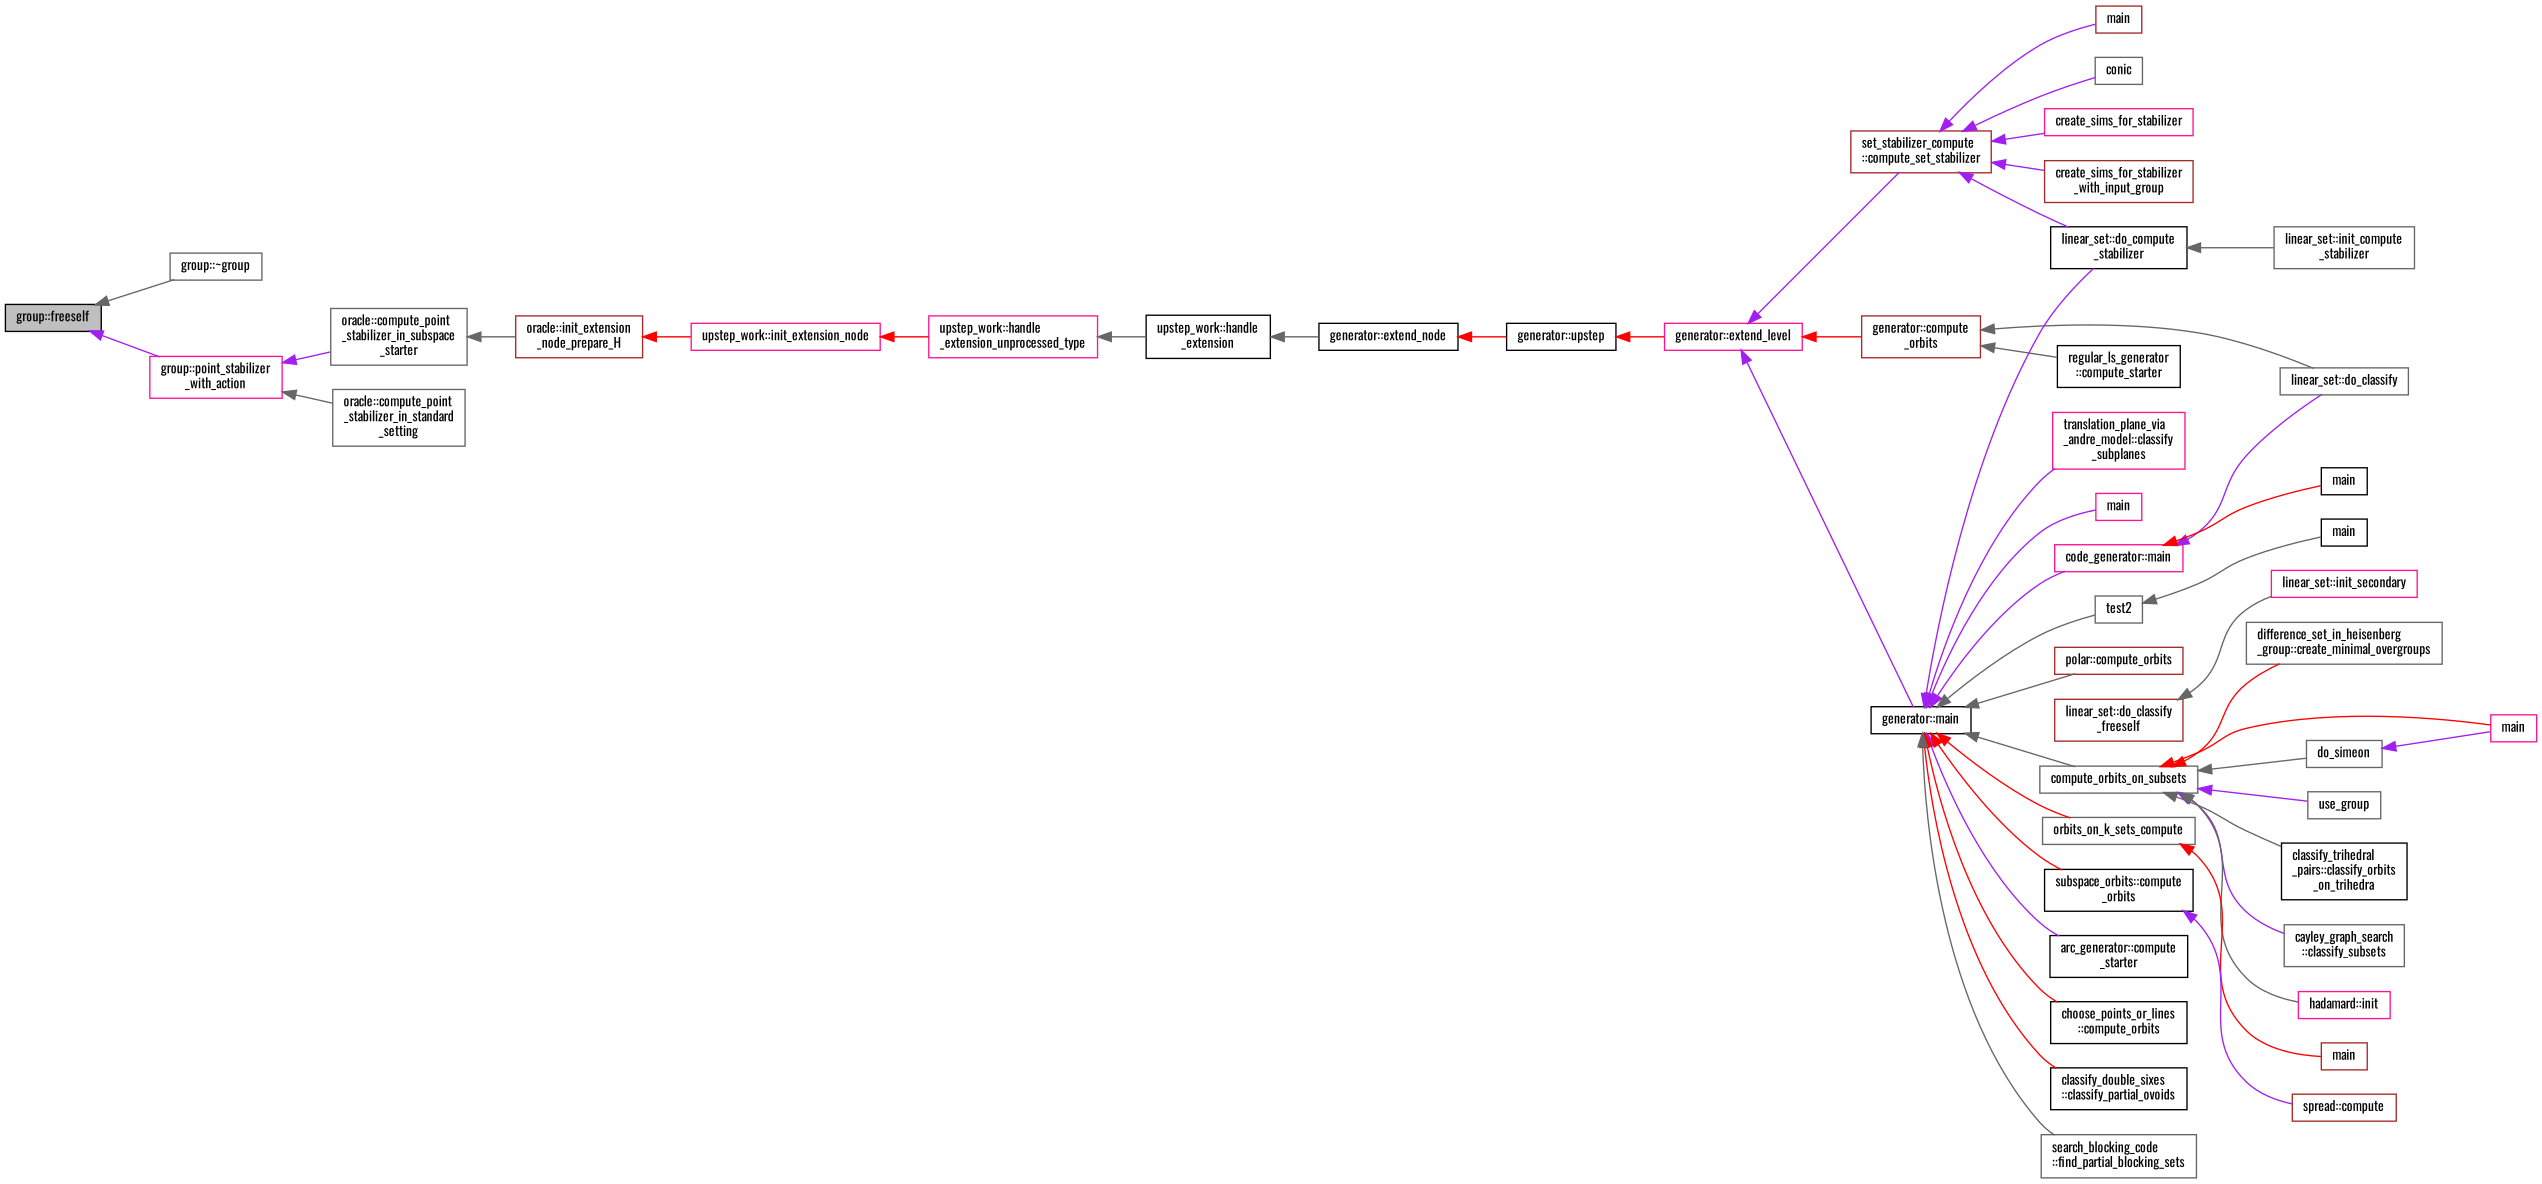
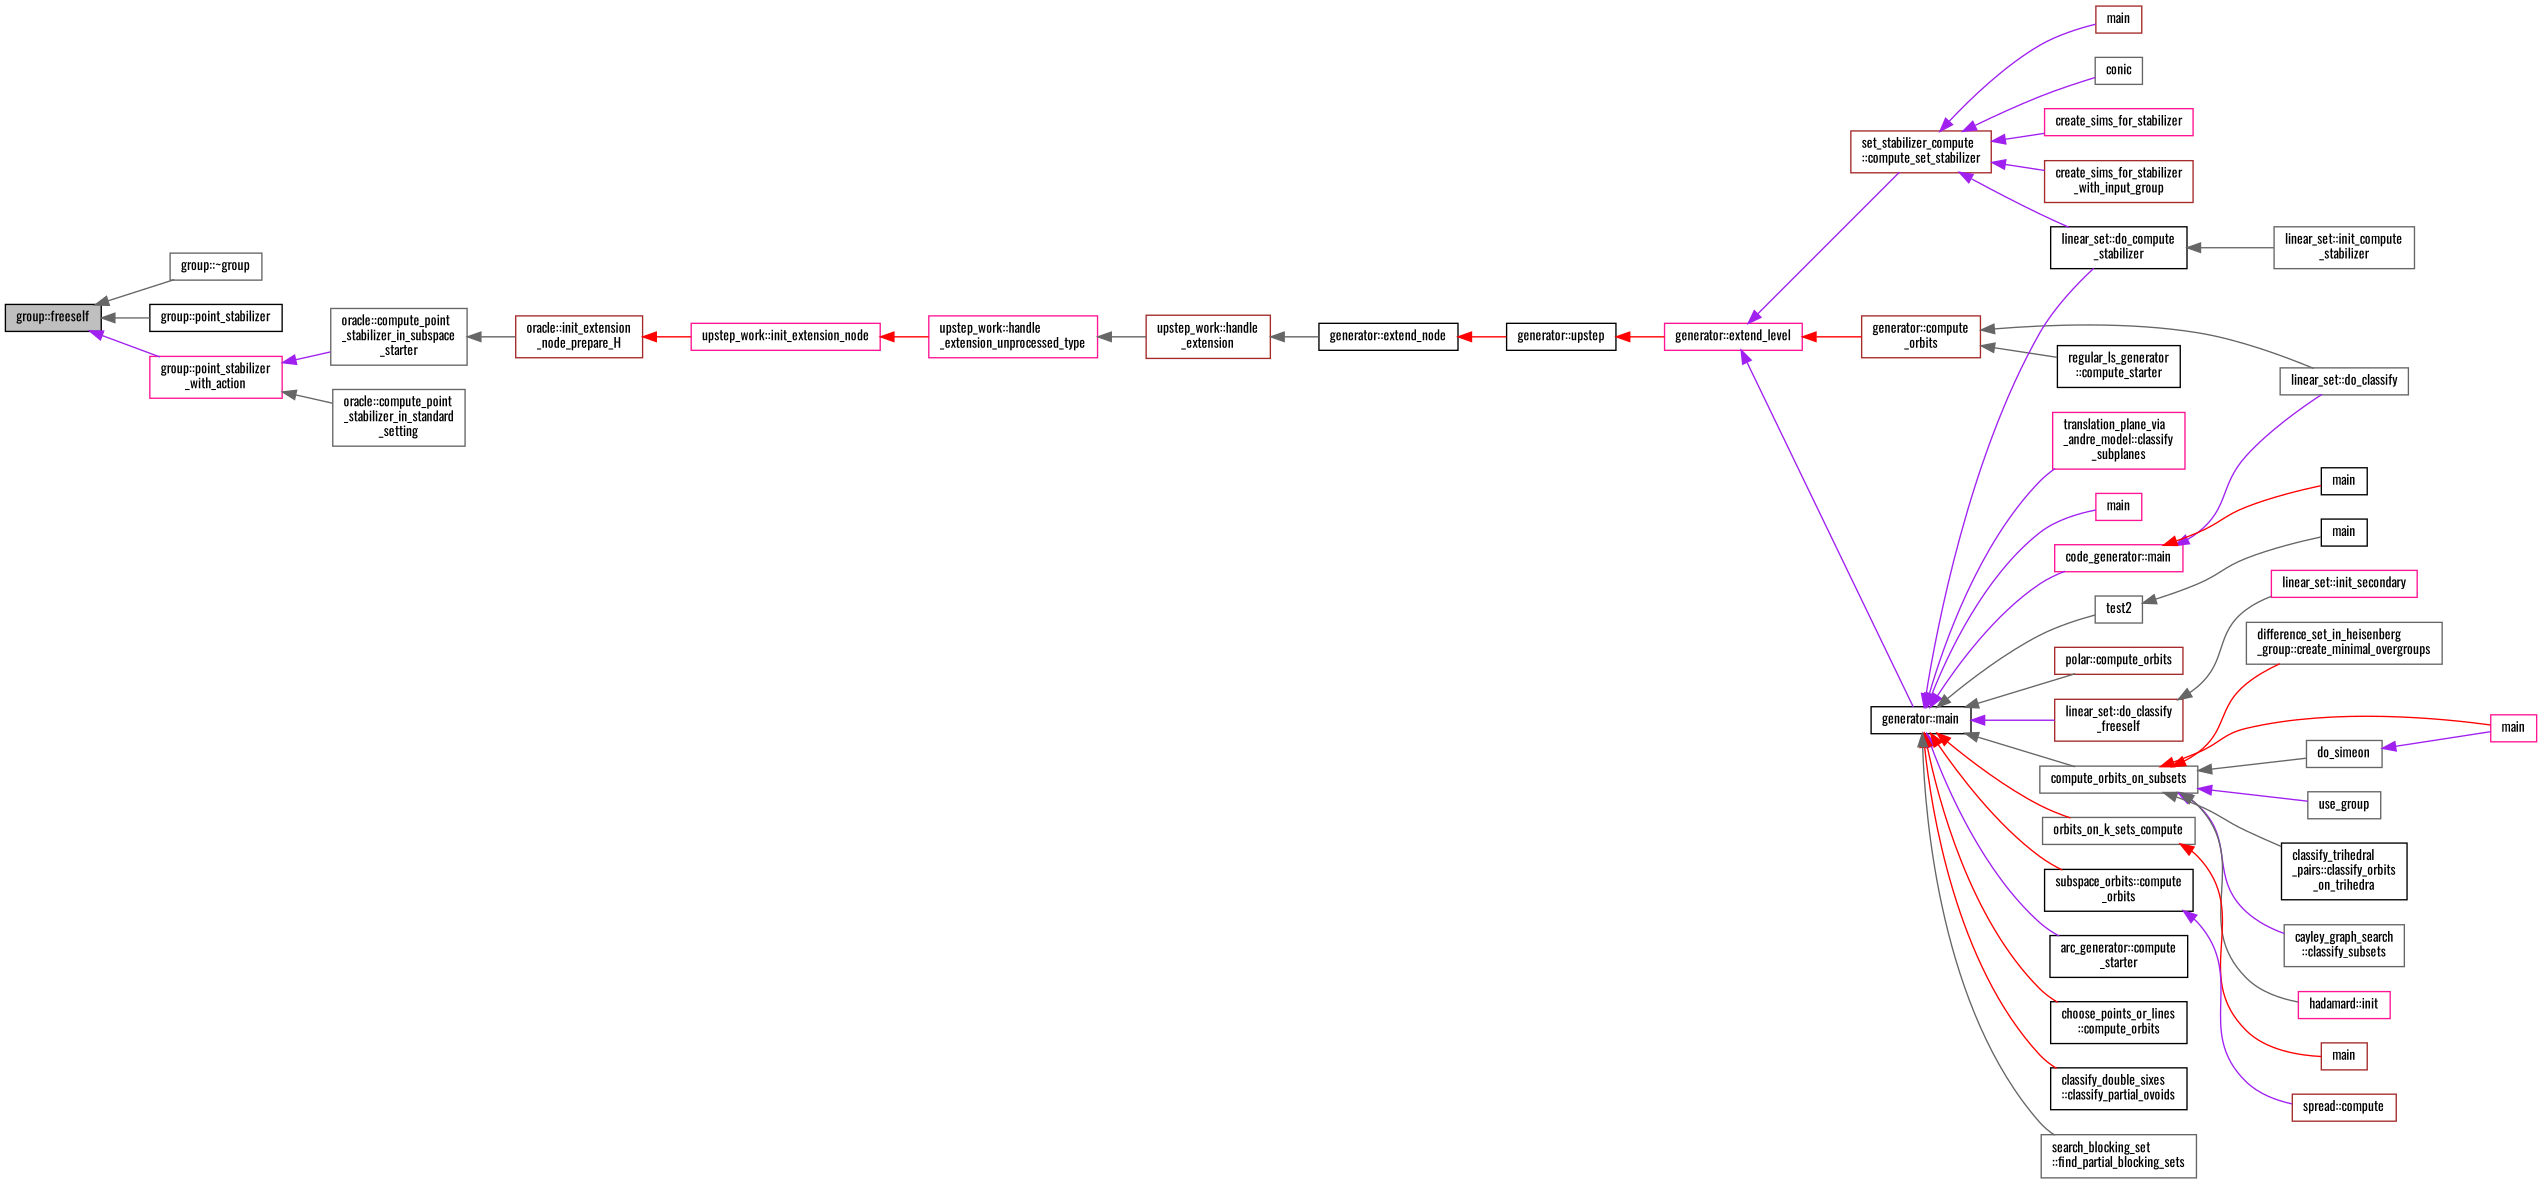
node "group::point_stabilizer": added
node "upstep_work::handle _extension": color black -> brown
edge "linear_set::do_classify _freeself" -> "generator::main": added
node "search_blocking_code ::find_partial_blocking_sets": label "search_blocking_code ::find_partial_blocking_sets" -> "search_blocking_set ::find_partial_blocking_sets"
